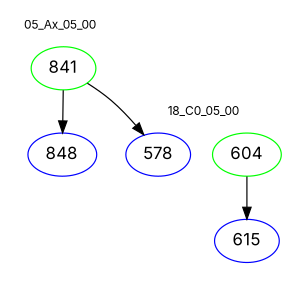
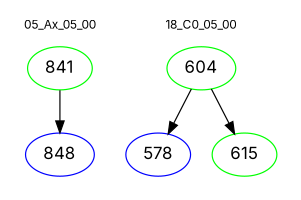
edge "841" -> "578": now "604" -> "578"
node "615": color blue -> green
